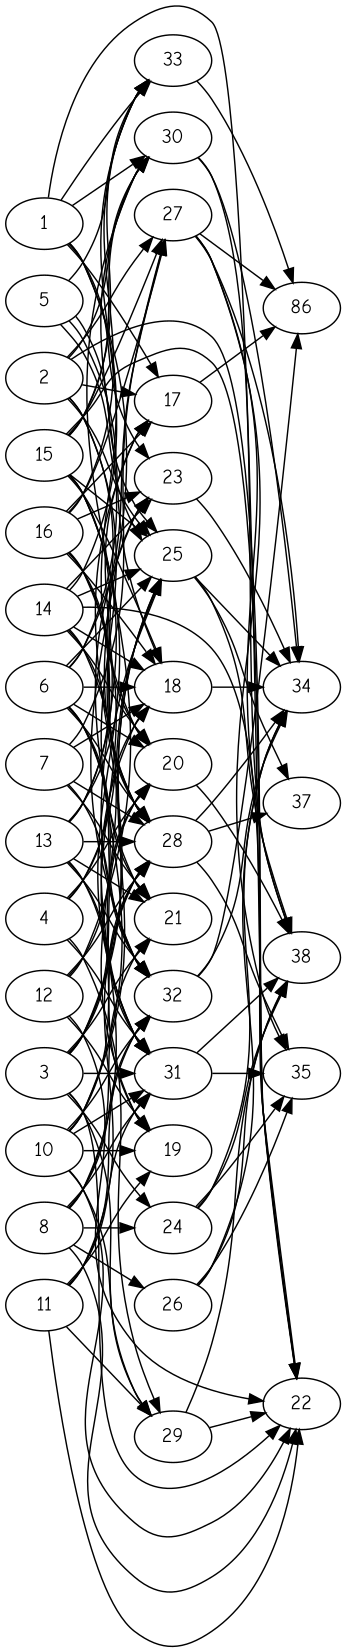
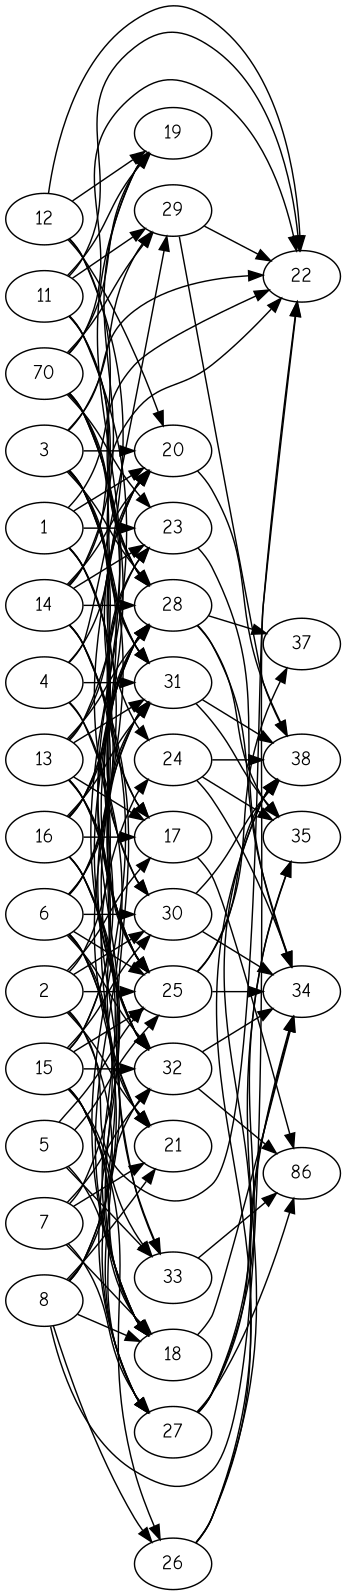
edge "1" -> "33": removed
edge "15" -> "22": now "15" -> "26"
node "10": label "10" -> "70"
